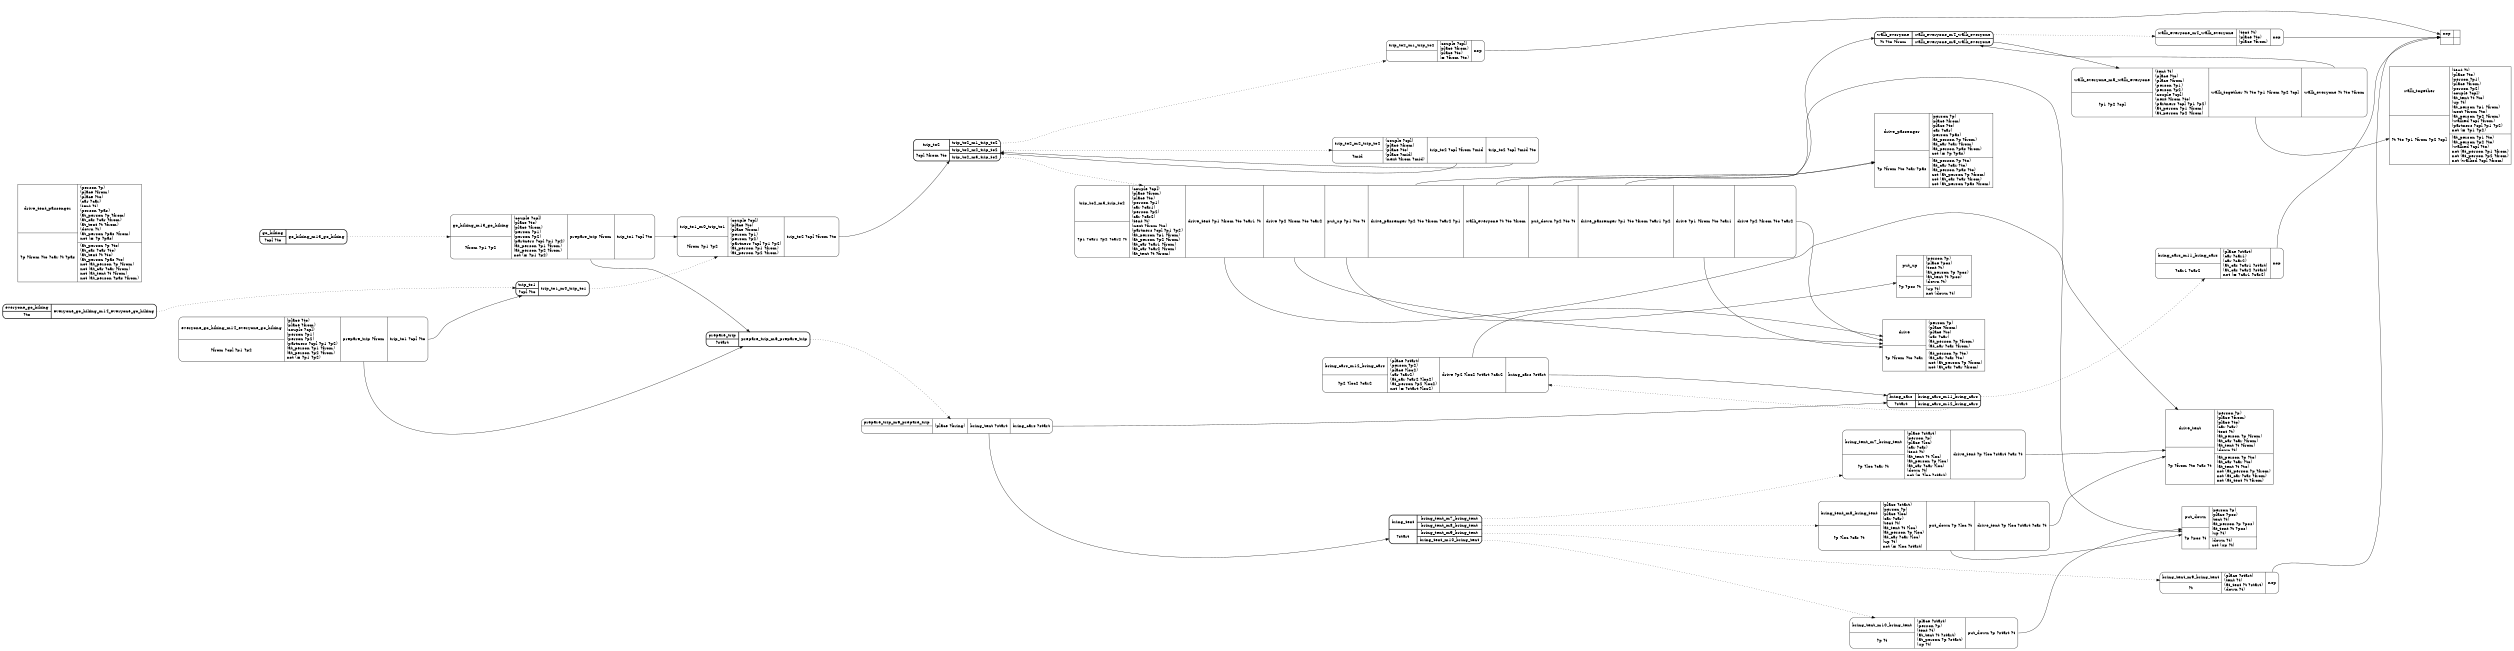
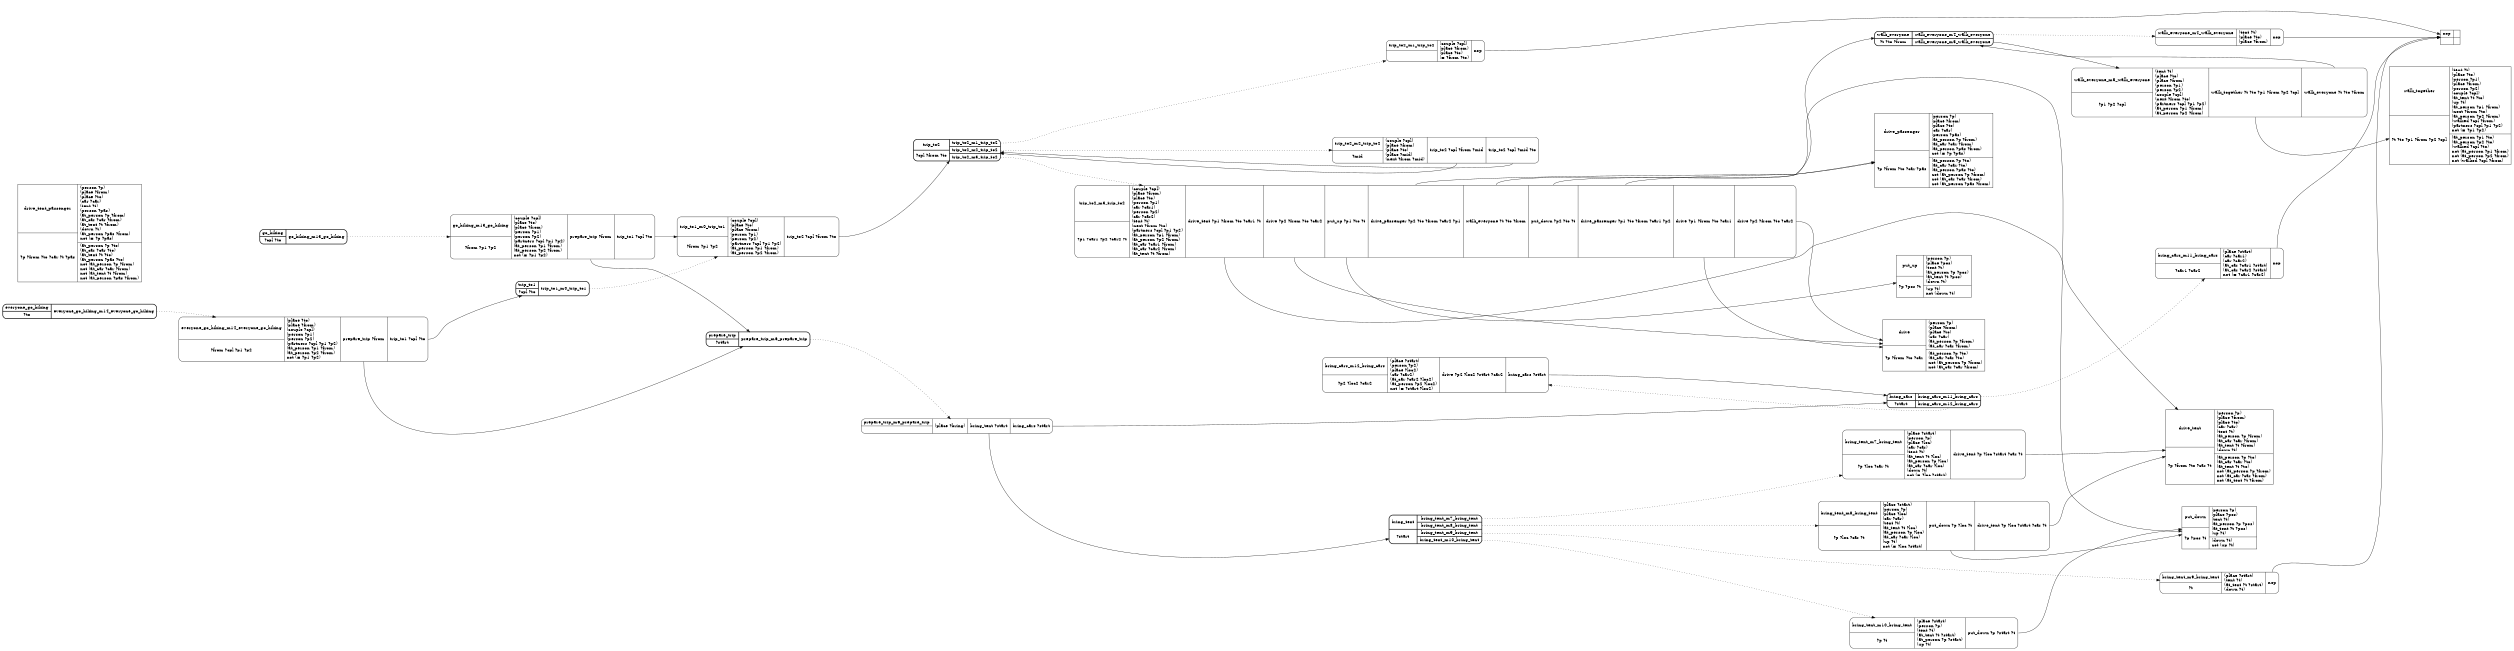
edge "everyone_go_hiking" -> "trip_to1": now "everyone_go_hiking" -> "everyone_go_hiking_m14_everyone_go_hiking"
edge "bring_cars_m12_bring_cars" -> "drive": removed
